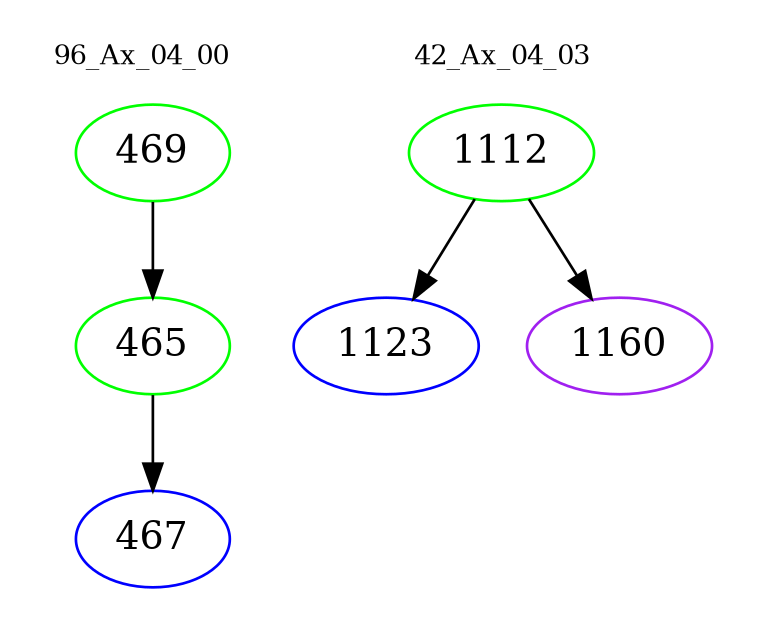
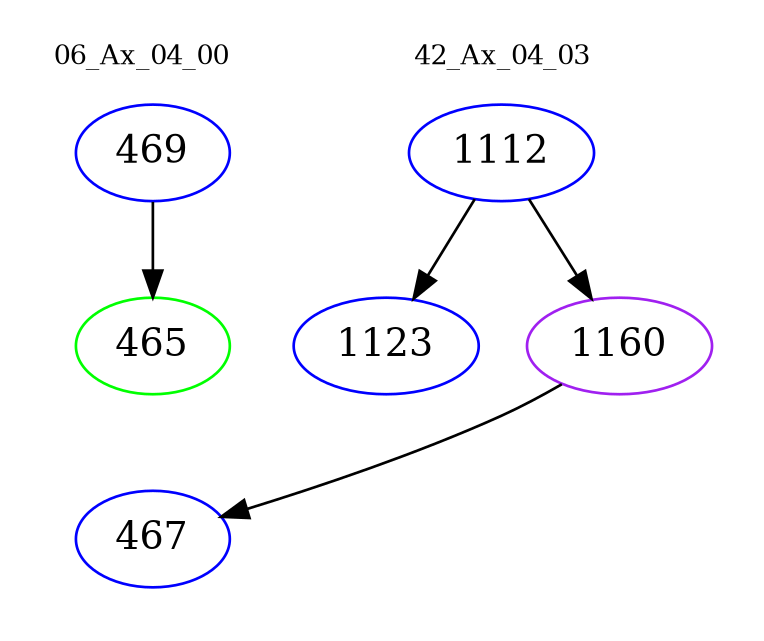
cluster "96_Ax_04_00": label "96_Ax_04_00" -> "06_Ax_04_00"
node "469": color green -> blue
node "1112": color green -> blue
edge "465" -> "467": now "1160" -> "467"
